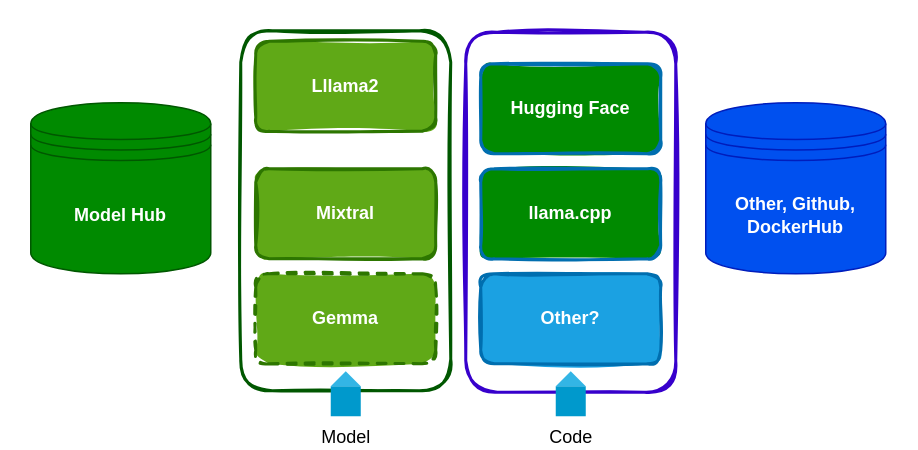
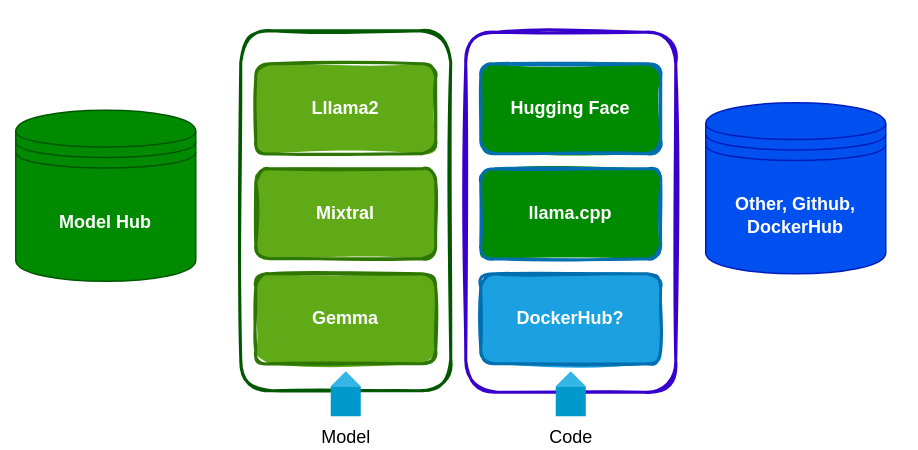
node "Lllama2": moved (346, 86) -> (346, 109)
node "Model Hub": moved (121, 188) -> (106, 196)
node "Gemma": style dashed -> solid
node "Other?": label "Other?" -> "DockerHub?"
